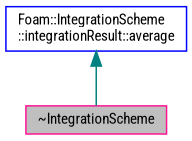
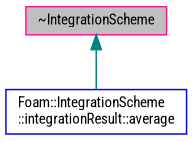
edge "~IntegrationScheme" -> "Foam::IntegrationScheme ::integrationResult::average": reversed
